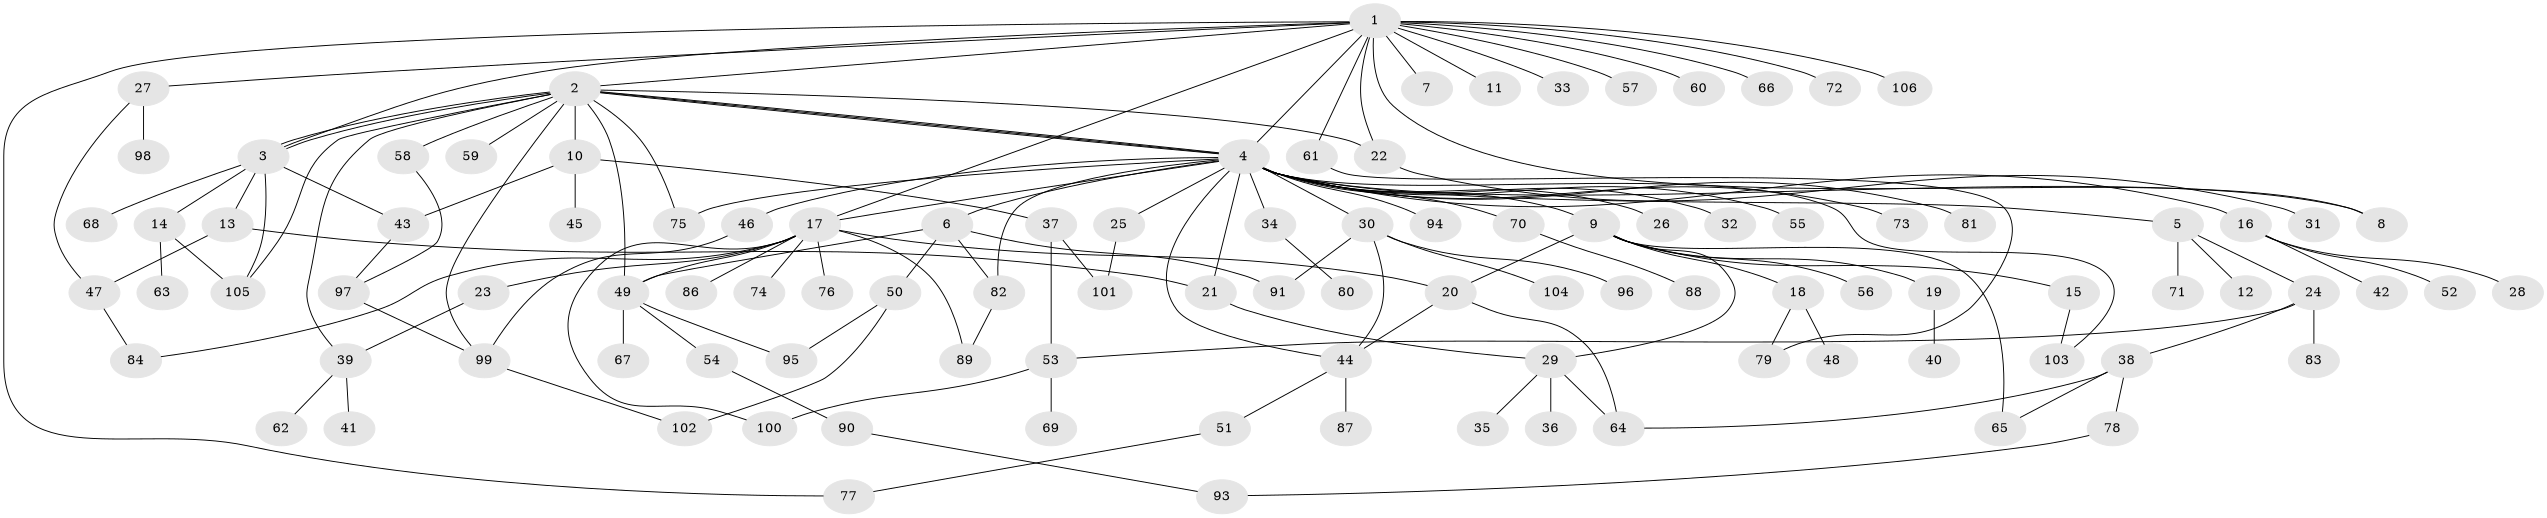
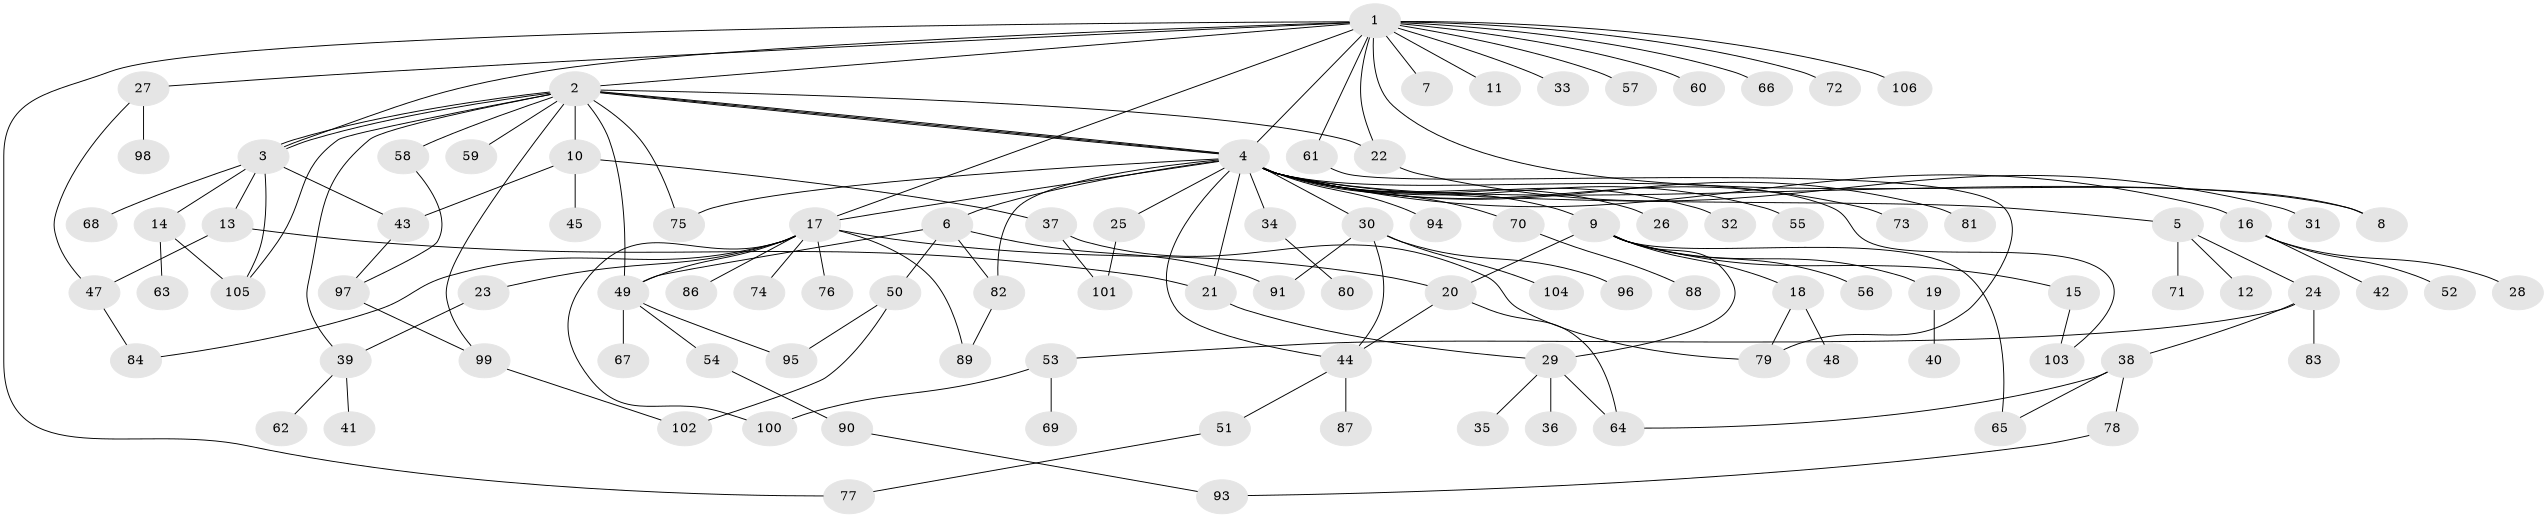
node "46": removed
edge "37" -- "53": now "37" -- "79"
